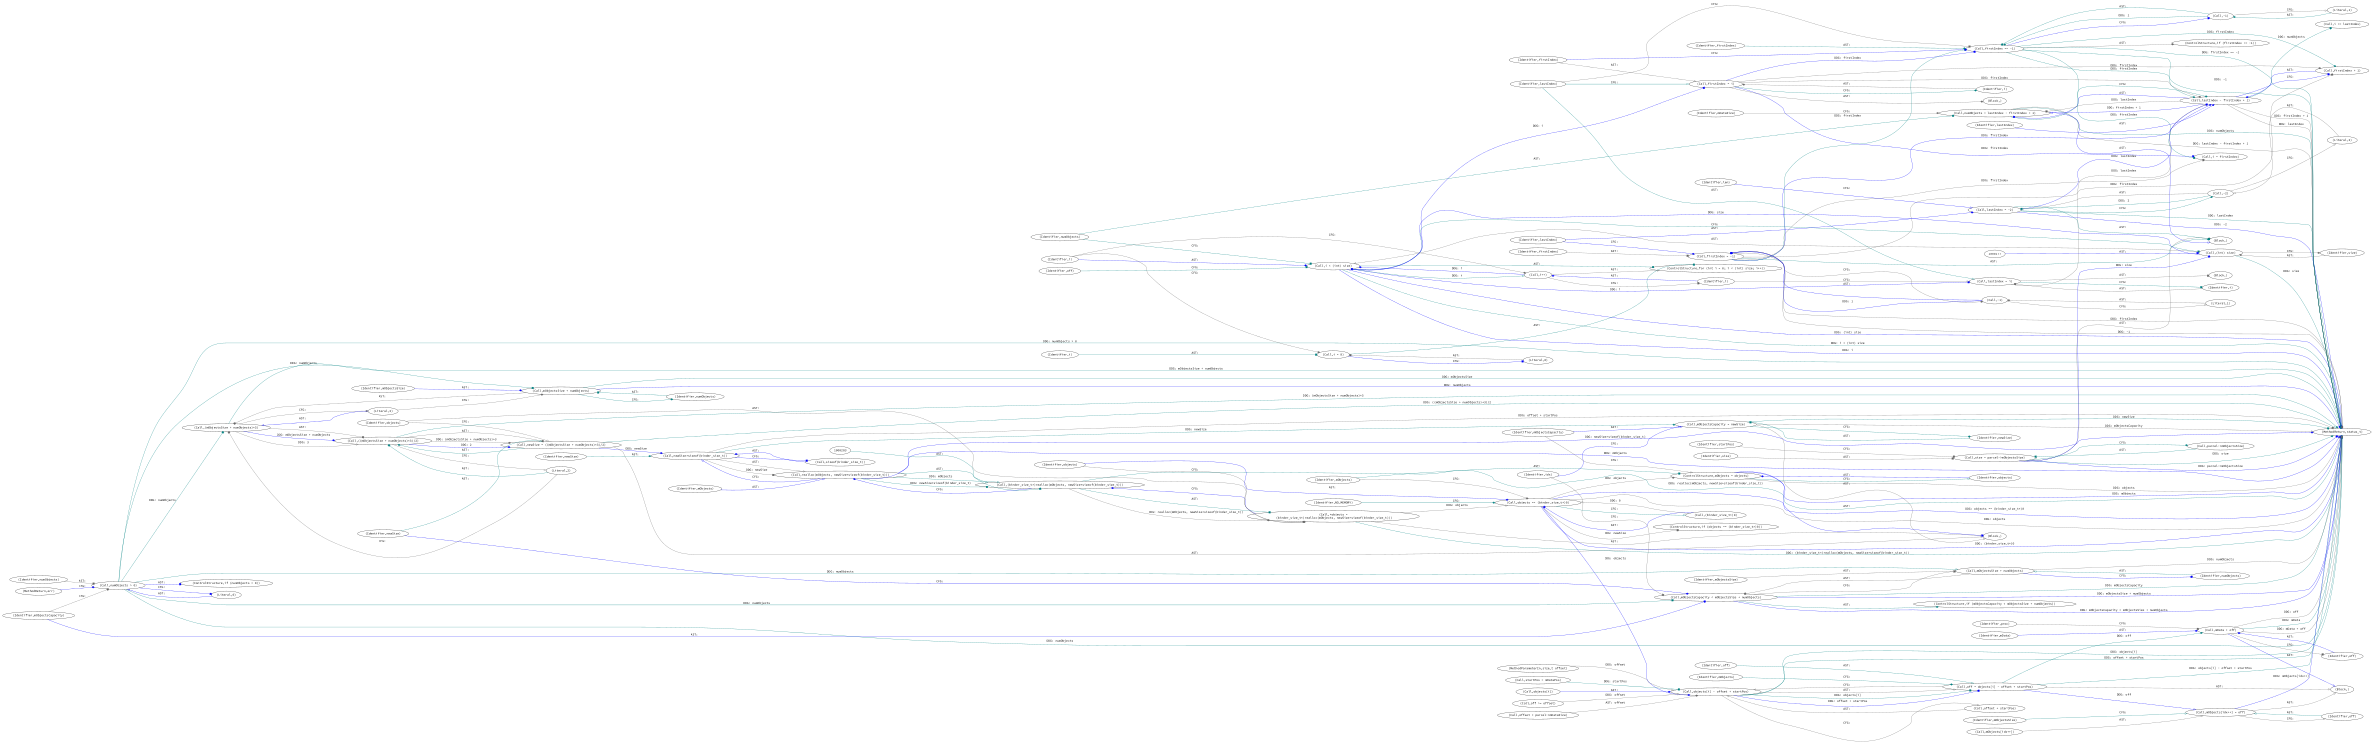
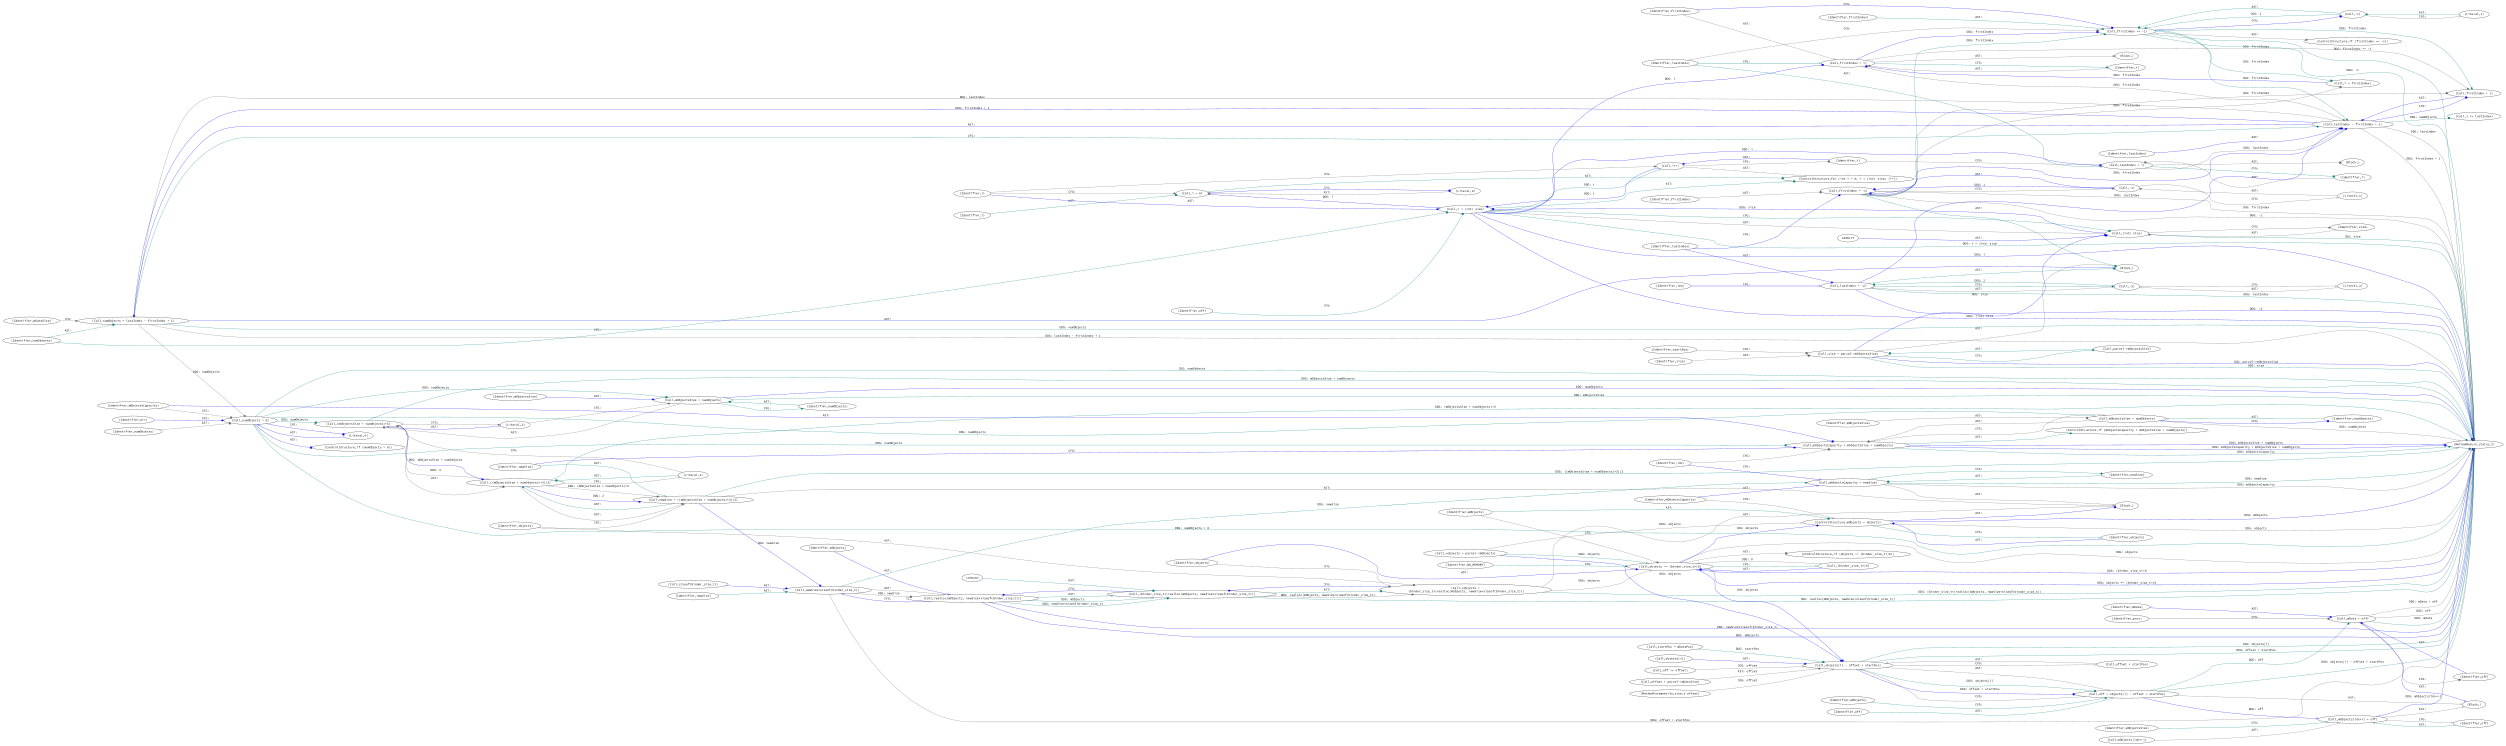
edge "(Call,firstIndex = i)" -> "(Call,i = firstIndex)": reversed
edge "(Call,i = 0)" -> "(Call,i < (int) size)": added, label "DDG: i"
edge "(Call,numObjects = lastIndex - firstIndex + 1)" -> "(Call,numObjects > 0)": added, label "DDG: numObjects"
edge "(Call,newSize*sizeof(binder_size_t))" -> "(Call,sizeof(binder_size_t))": removed, label "CFG:"
edge "(Call,objects == (binder_size_t*)0)" -> "(ControlStructure,mObjects = objects)": color gray40 -> blue
edge "(Call,objects == (binder_size_t*)0)" -> "(ControlStructure,if (objects == (binder_size_t*)0))": label "DDG: newSize" -> "AST: "
node "(Call,*objects = parcel->mObjects)": added
node "(MethodReturn,err)": label "(MethodReturn,err)" -> "(Identifier,err)"
